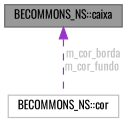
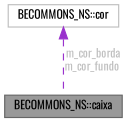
edge "BECOMMONS_NS::cor" -> "BECOMMONS_NS::caixa": reversed
